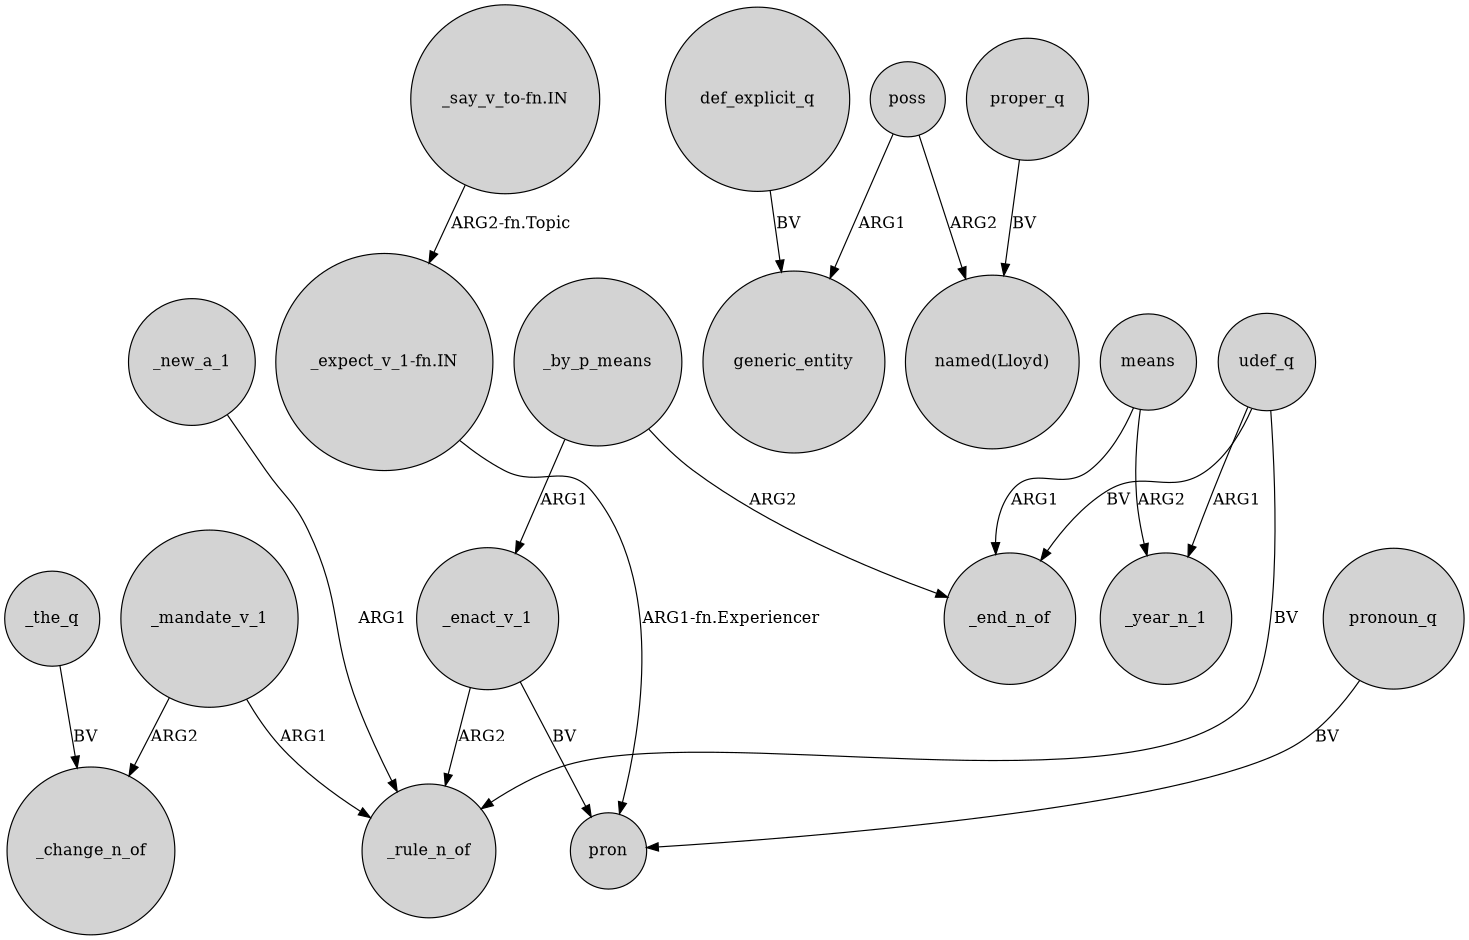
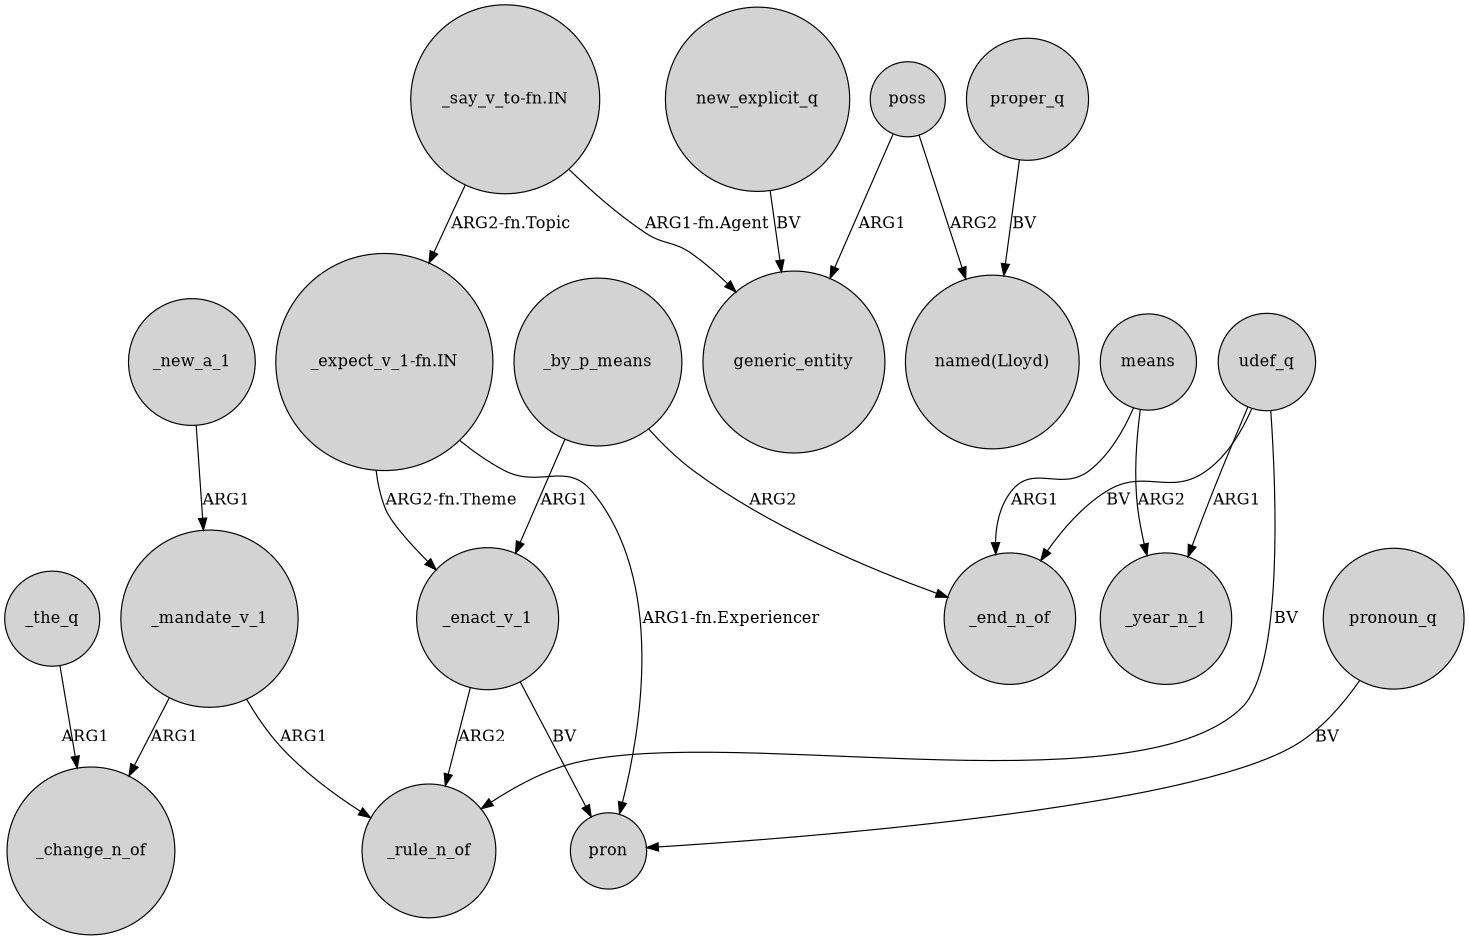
node "def_explicit_q": label "def_explicit_q" -> "new_explicit_q"
edge "_say_v_to-fn.IN" -> "generic_entity": added, label "ARG1-fn.Agent"
edge "_expect_v_1-fn.IN" -> "_enact_v_1": added, label "ARG2-fn.Theme"
edge "_new_a_1" -> "_rule_n_of": now "_new_a_1" -> "_mandate_v_1"
edge "_the_q" -> "_change_n_of": label "BV" -> "ARG1"
edge "_mandate_v_1" -> "_change_n_of": label "ARG2" -> "ARG1"
